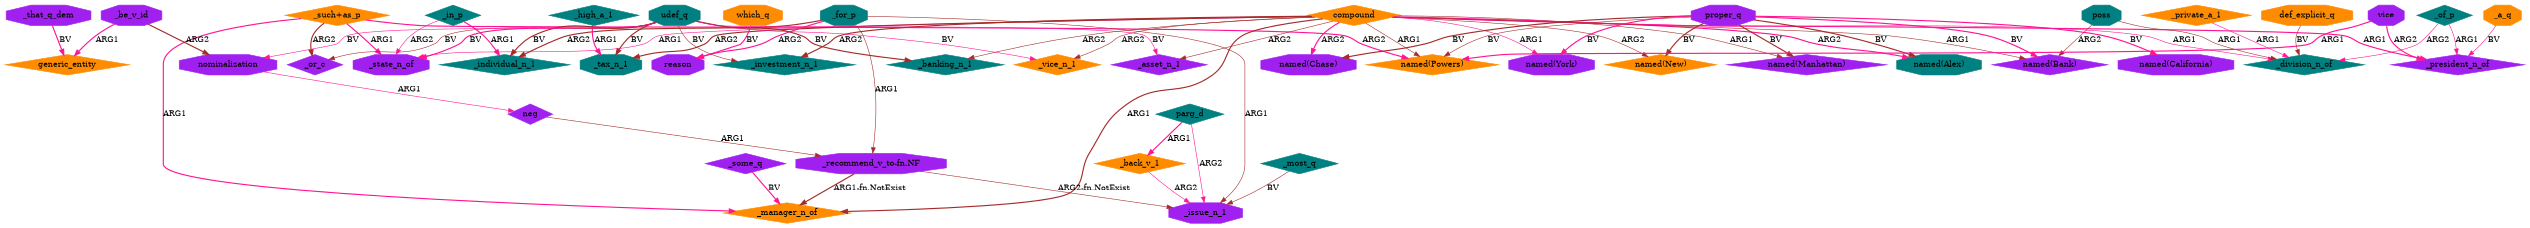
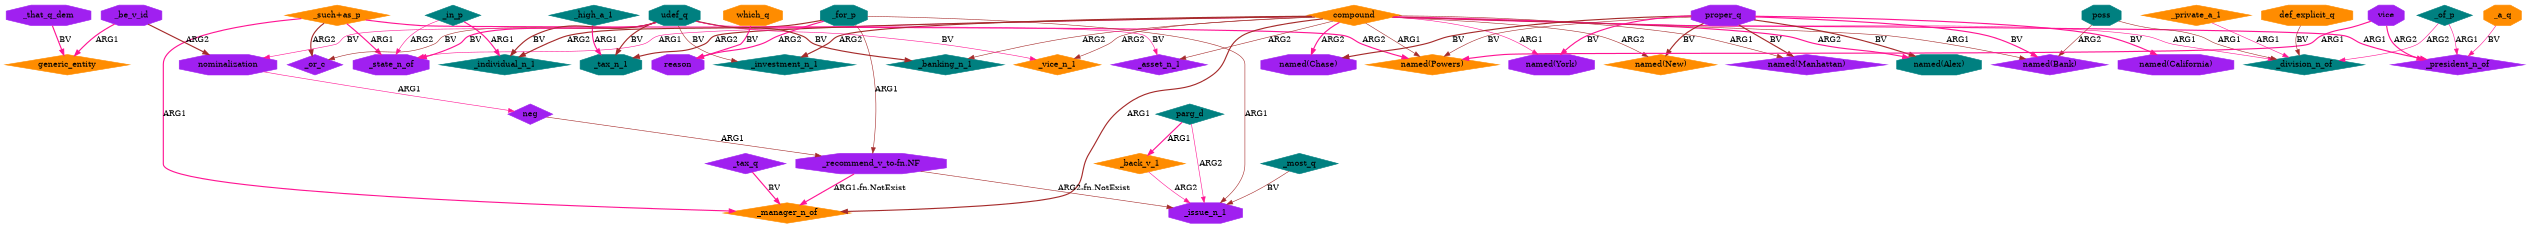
node "_some_q": label "_some_q" -> "_tax_q"
edge "_recommend_v_to-fn.NF" -> "_manager_n_of": color brown -> deeppink
